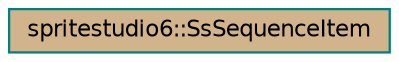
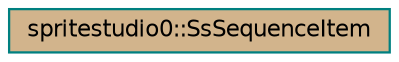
node "spritestudio6::SsSequenceItem": label "spritestudio6::SsSequenceItem" -> "spritestudio0::SsSequenceItem"
